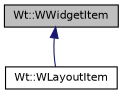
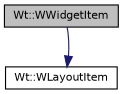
edge "Wt::WLayoutItem" -> "Wt::WWidgetItem": reversed
